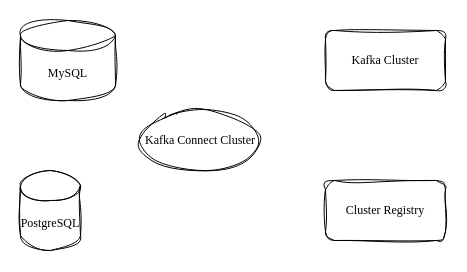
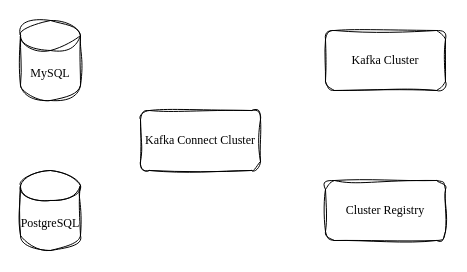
node "MySQL": size 95x80 -> 60x80
node "Kafka Connect Cluster": shape ellipse -> rounded rectangle
